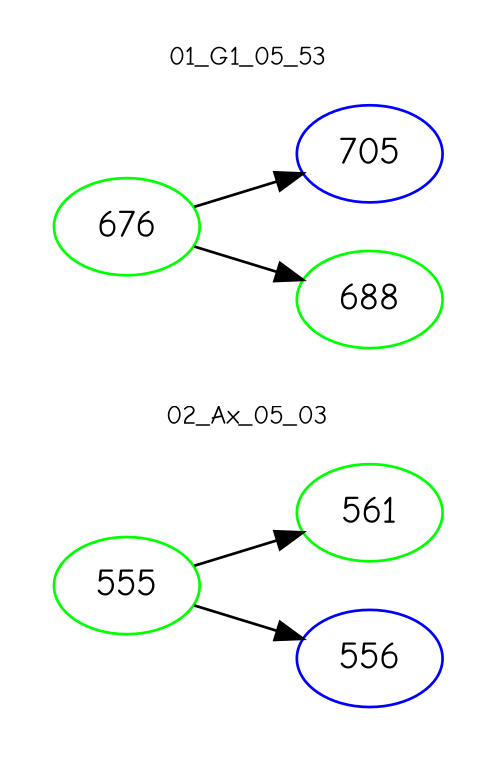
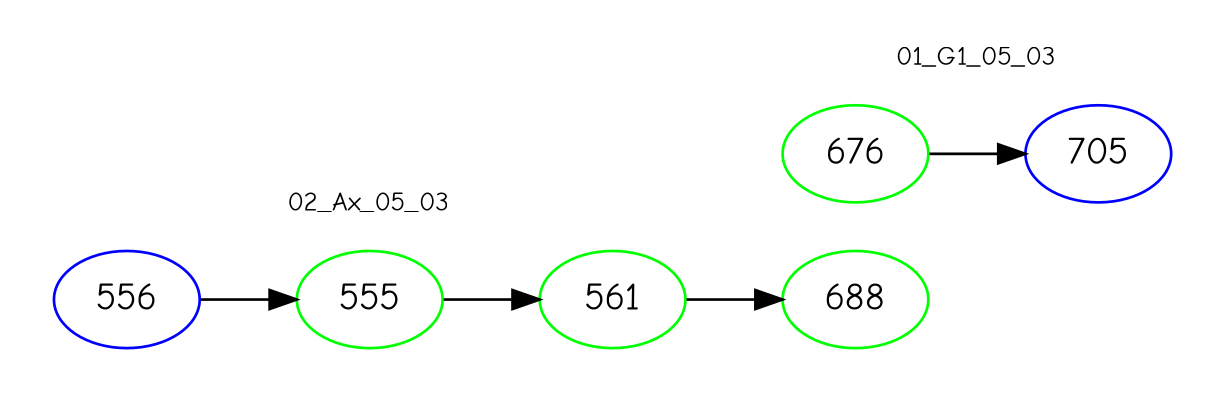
cluster "01_G1_05_53": label "01_G1_05_53" -> "01_G1_05_03"
edge "676" -> "688": now "561" -> "688"
edge "555" -> "556": reversed
